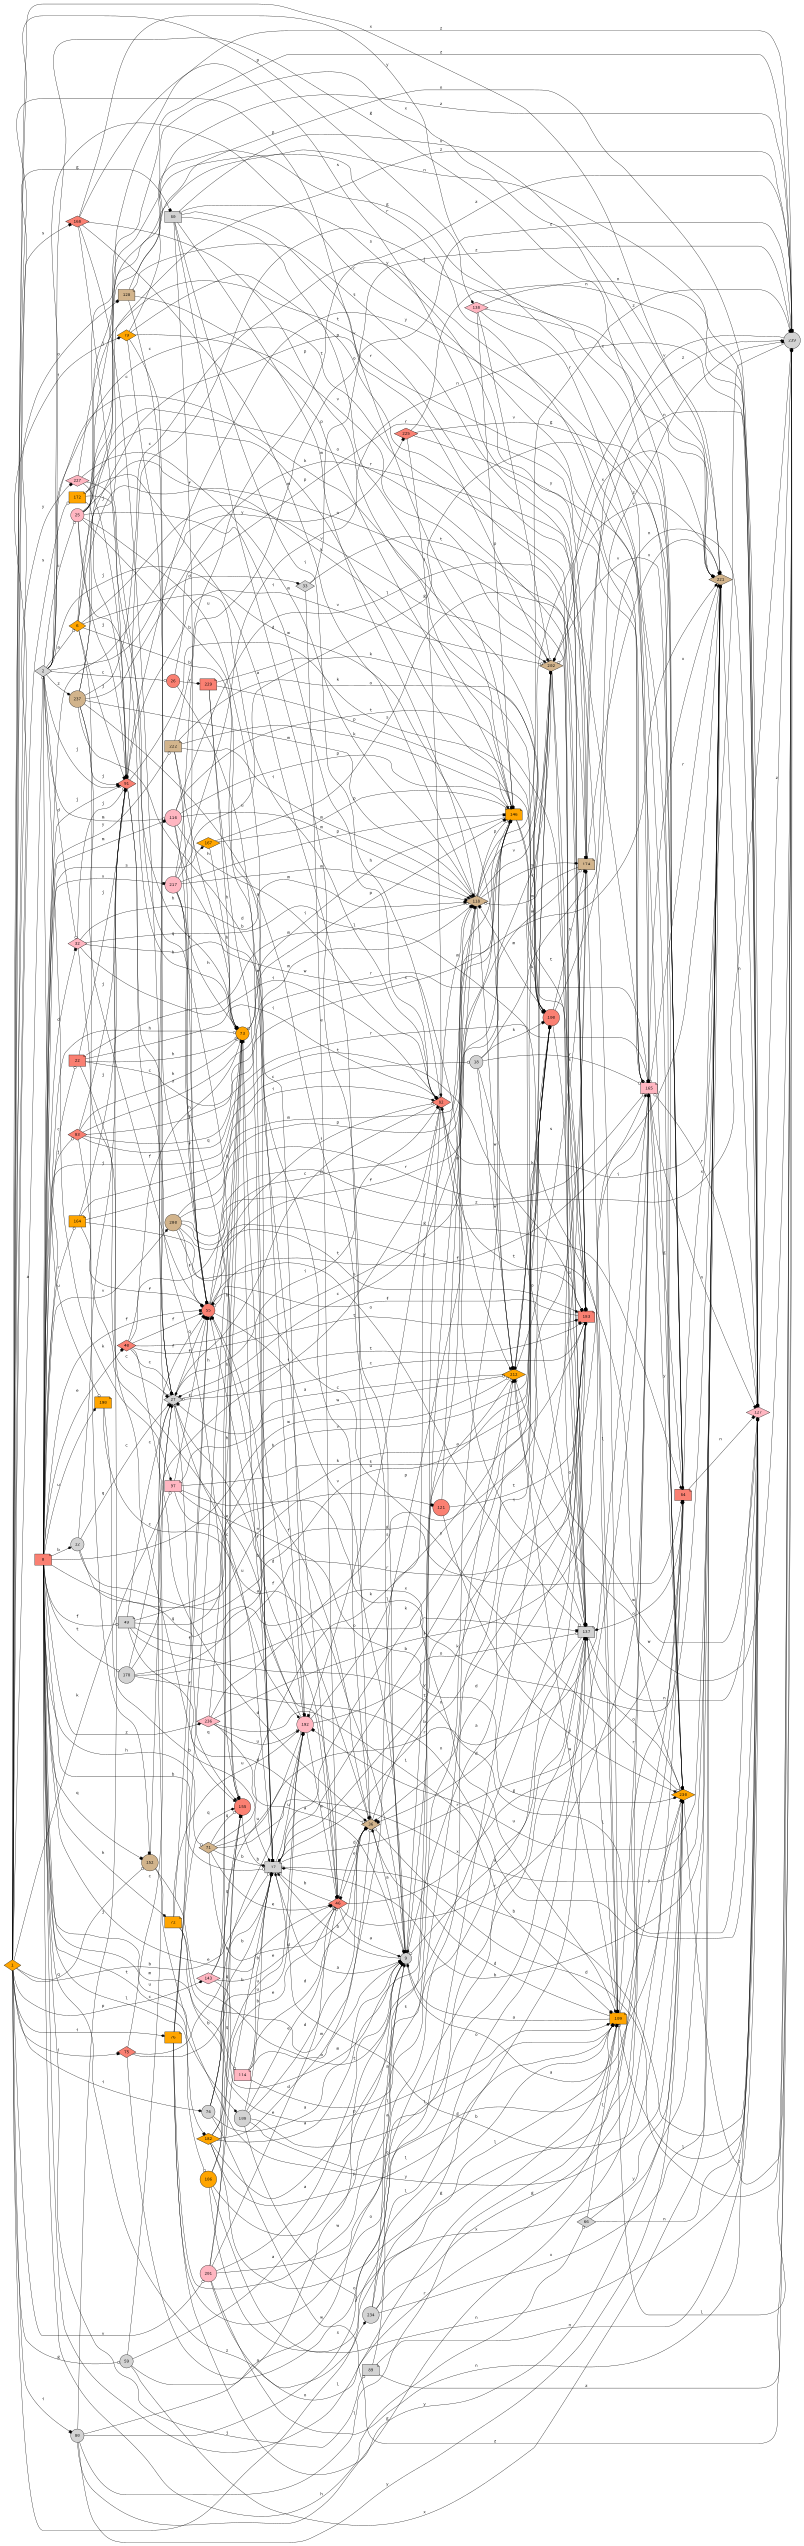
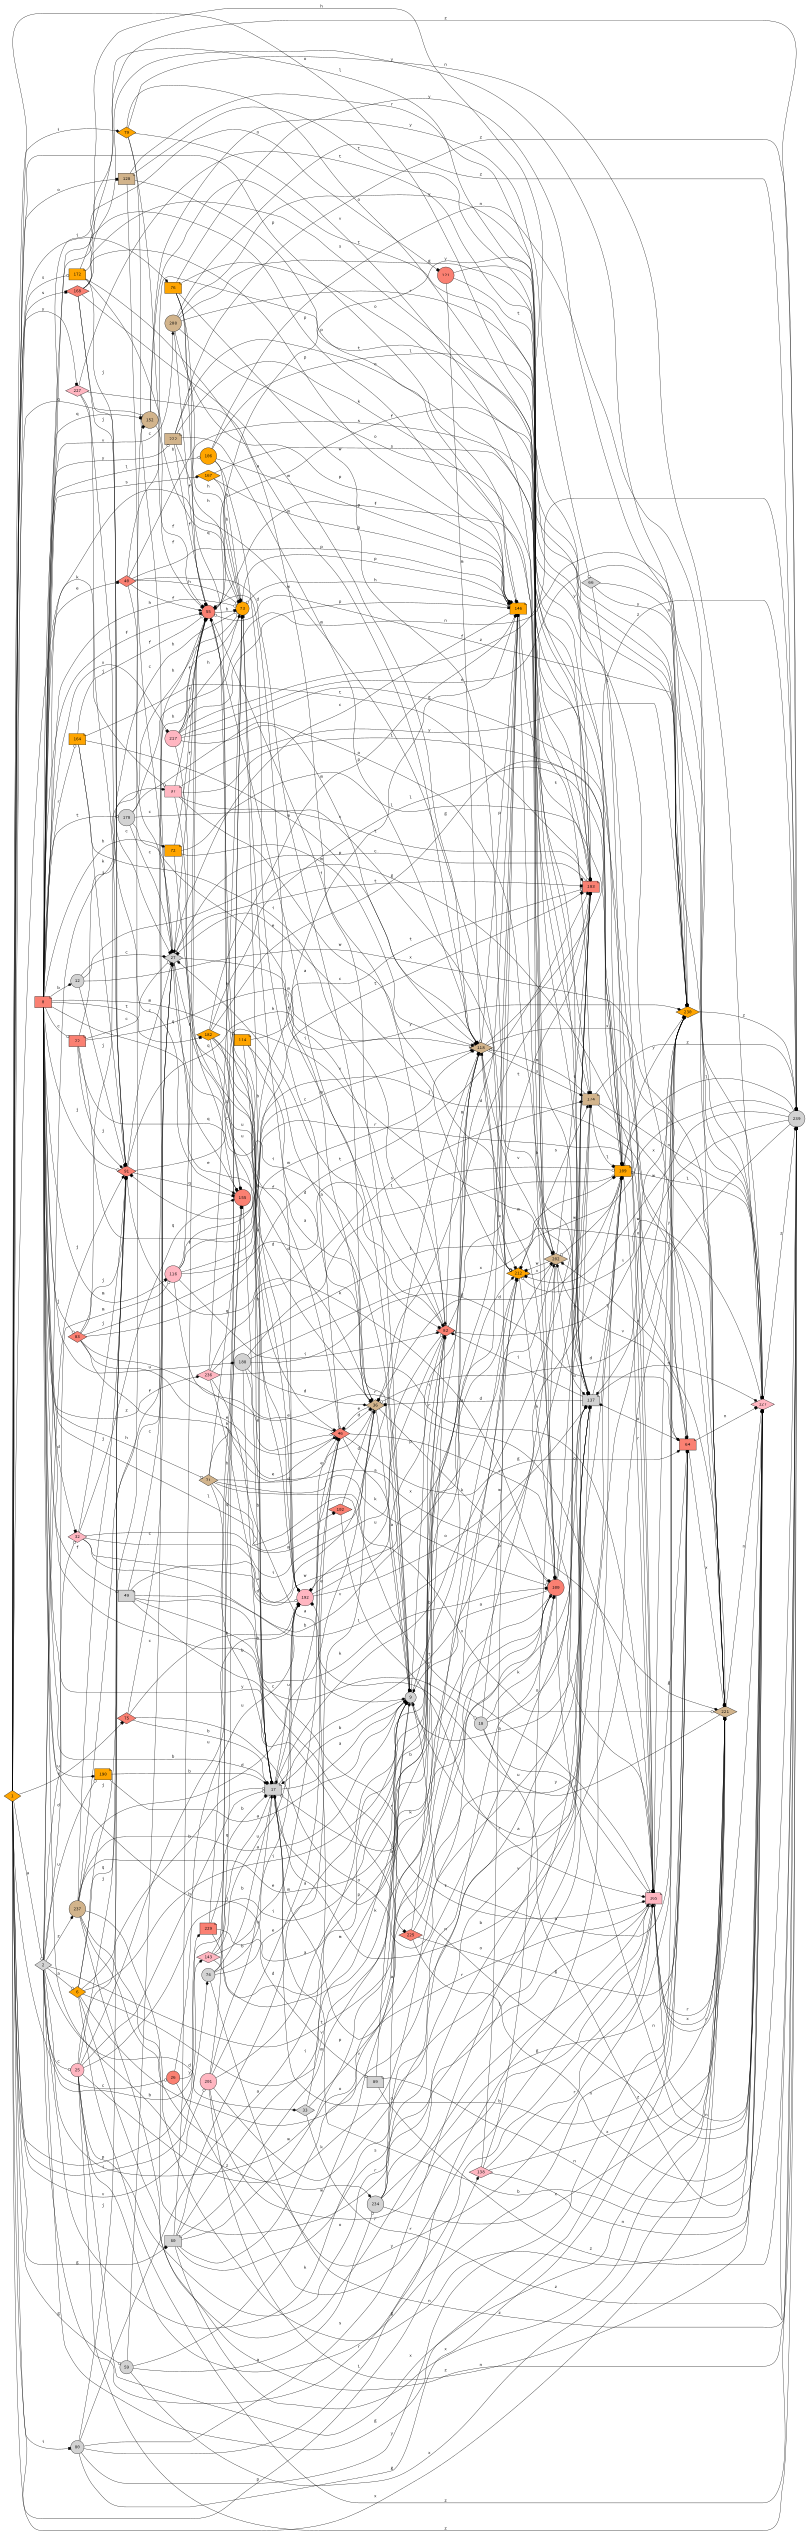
node "102": added
node "114": fillcolor lightpink -> orange
edge "59" -> "9": now "59" -> "234"
